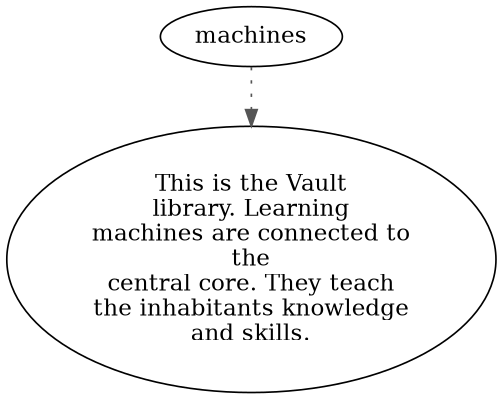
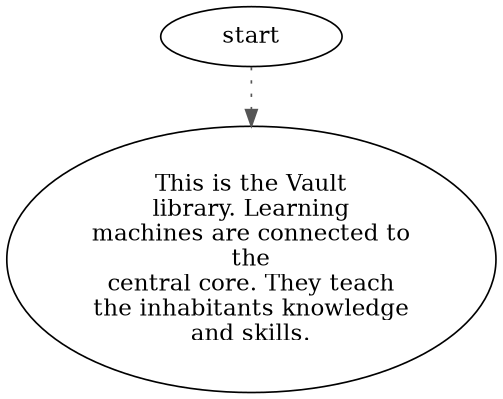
node "machines": label "machines" -> "start"
